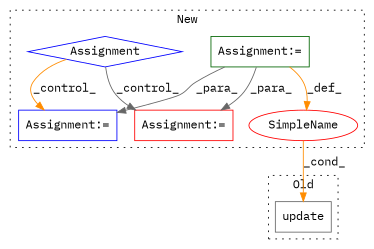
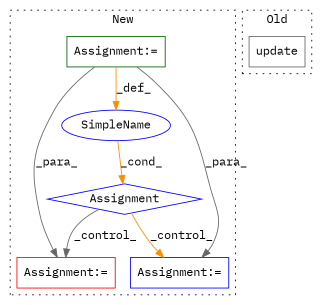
node "SimpleName": color red -> blue
edge "SimpleName" -> "update": now "SimpleName" -> "Assignment"
